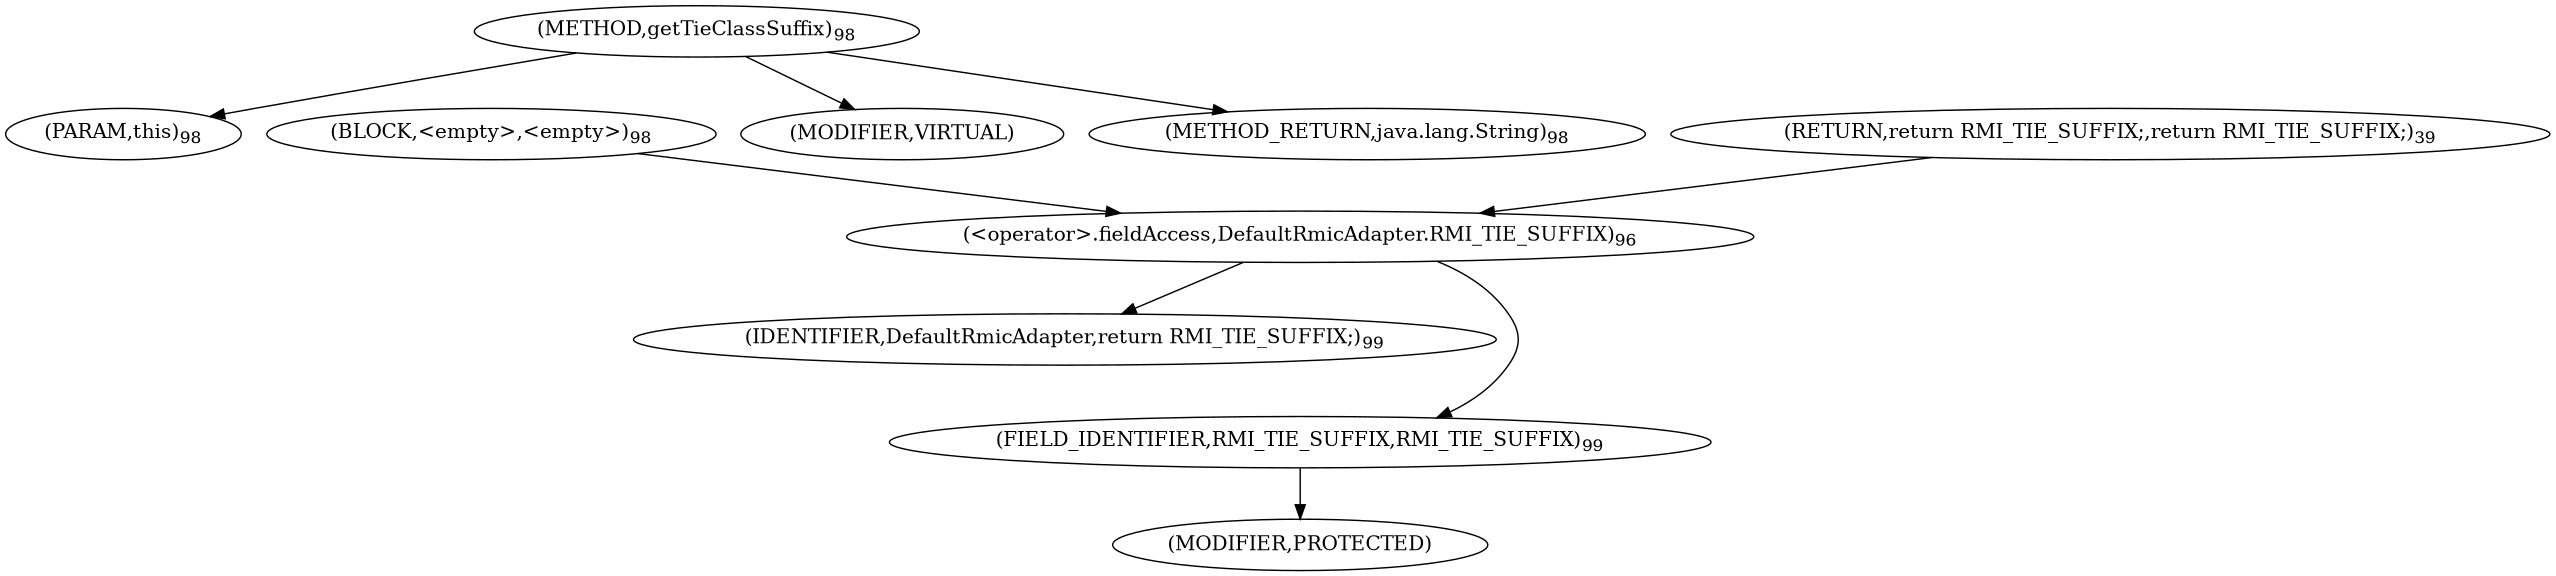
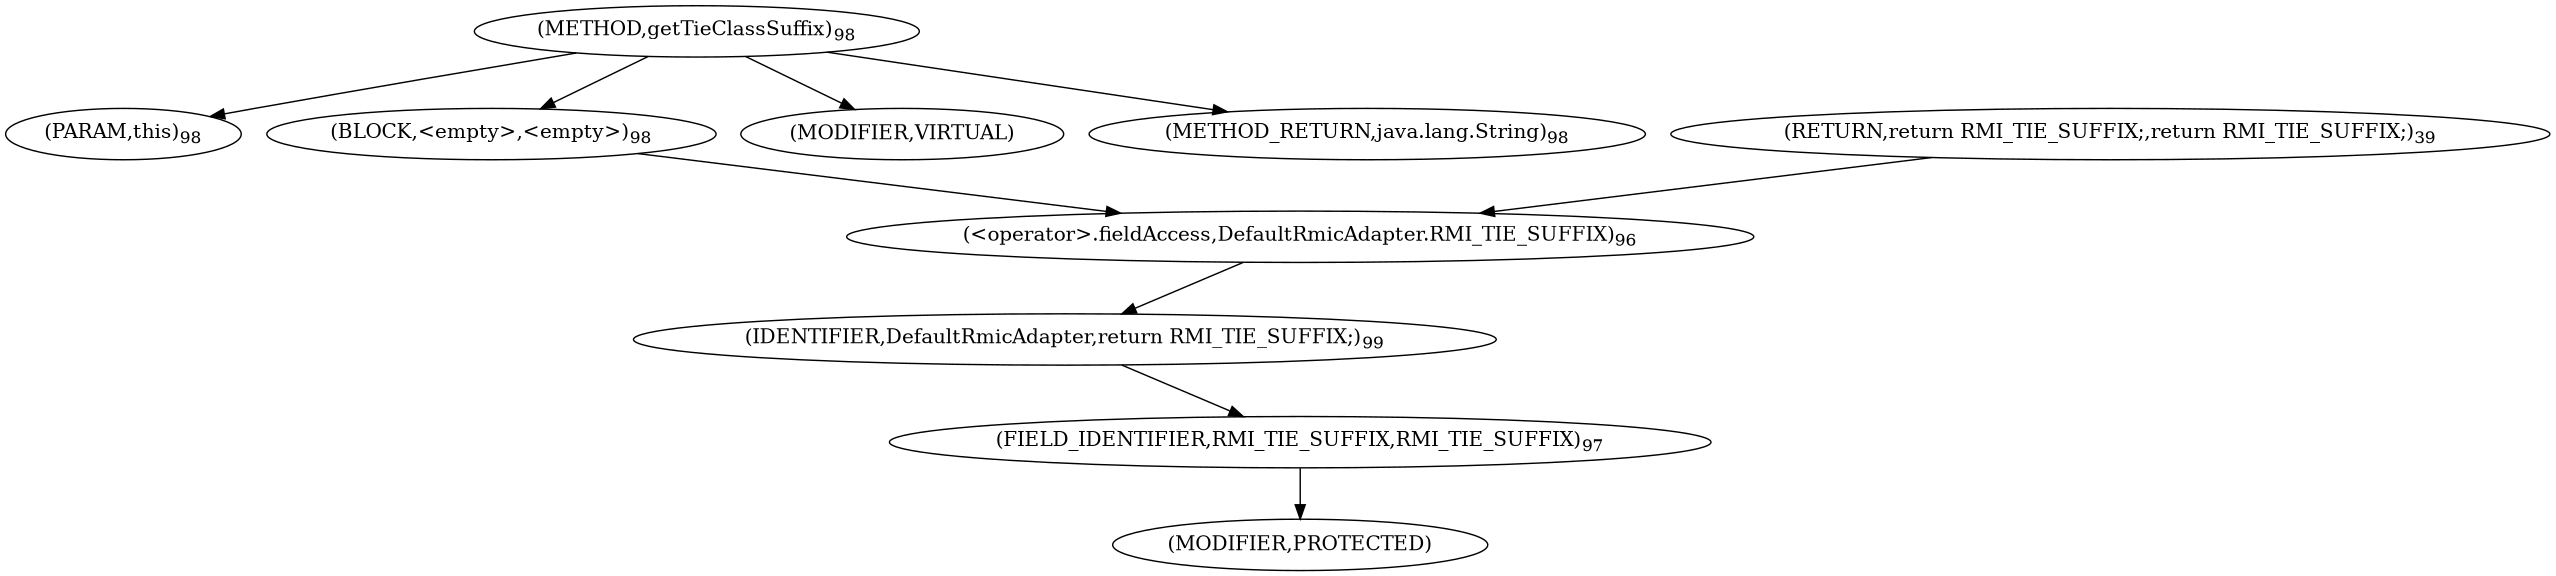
edge "(METHOD,getTieClassSuffix)" -> "(BLOCK,<empty>,<empty>)": added
edge "(<operator>.fieldAccess,DefaultRmicAdapter.RMI_TIE_SUFFIX)" -> "(FIELD_IDENTIFIER,RMI_TIE_SUFFIX,RMI_TIE_SUFFIX)": now "(IDENTIFIER,DefaultRmicAdapter,return RMI_TIE_SUFFIX;)" -> "(FIELD_IDENTIFIER,RMI_TIE_SUFFIX,RMI_TIE_SUFFIX)"
node "(FIELD_IDENTIFIER,RMI_TIE_SUFFIX,RMI_TIE_SUFFIX)": text "99" -> "97"
